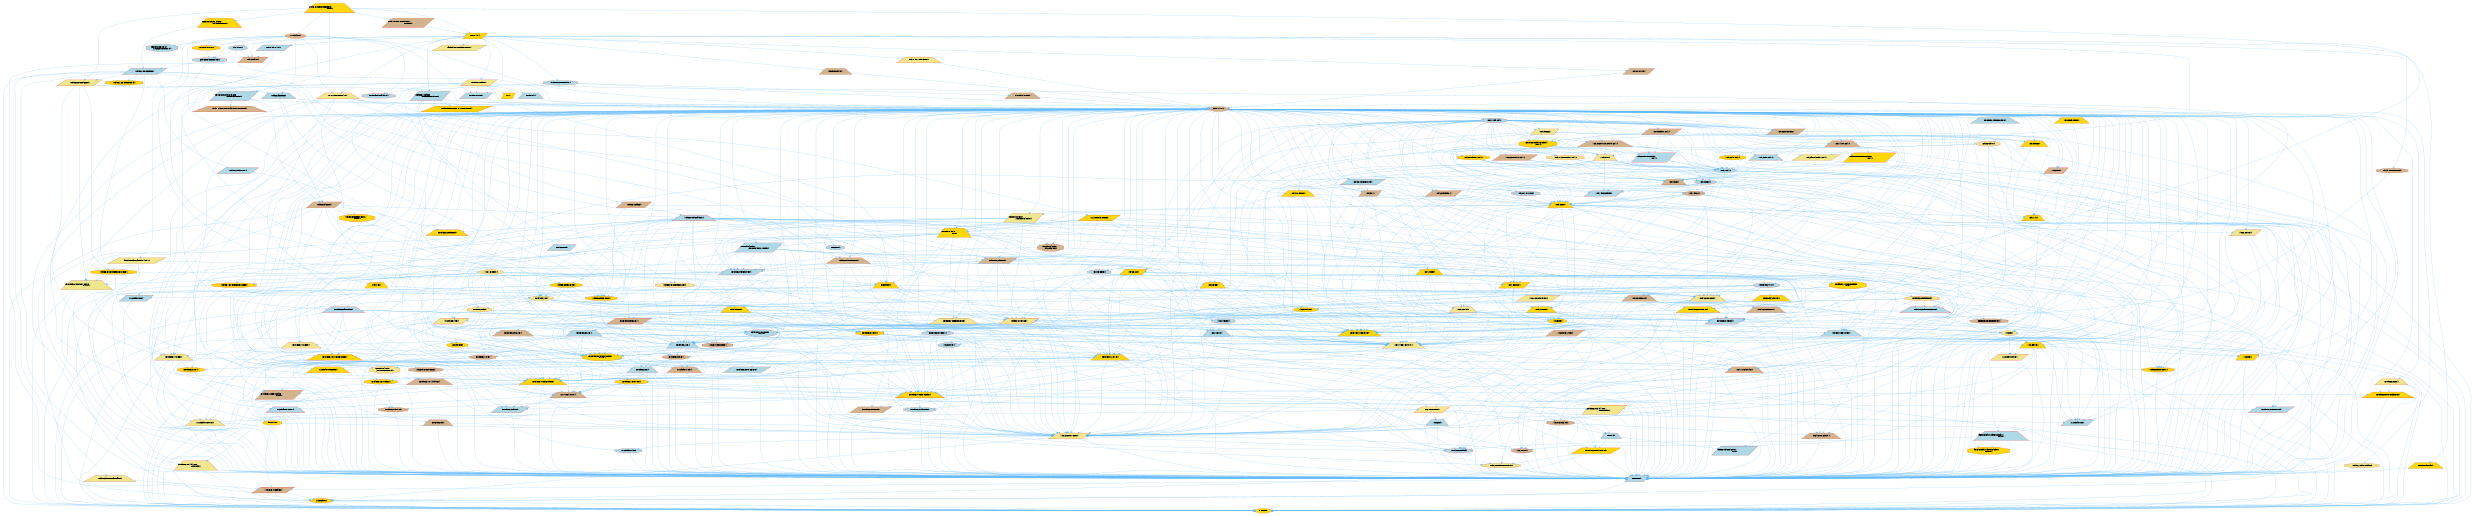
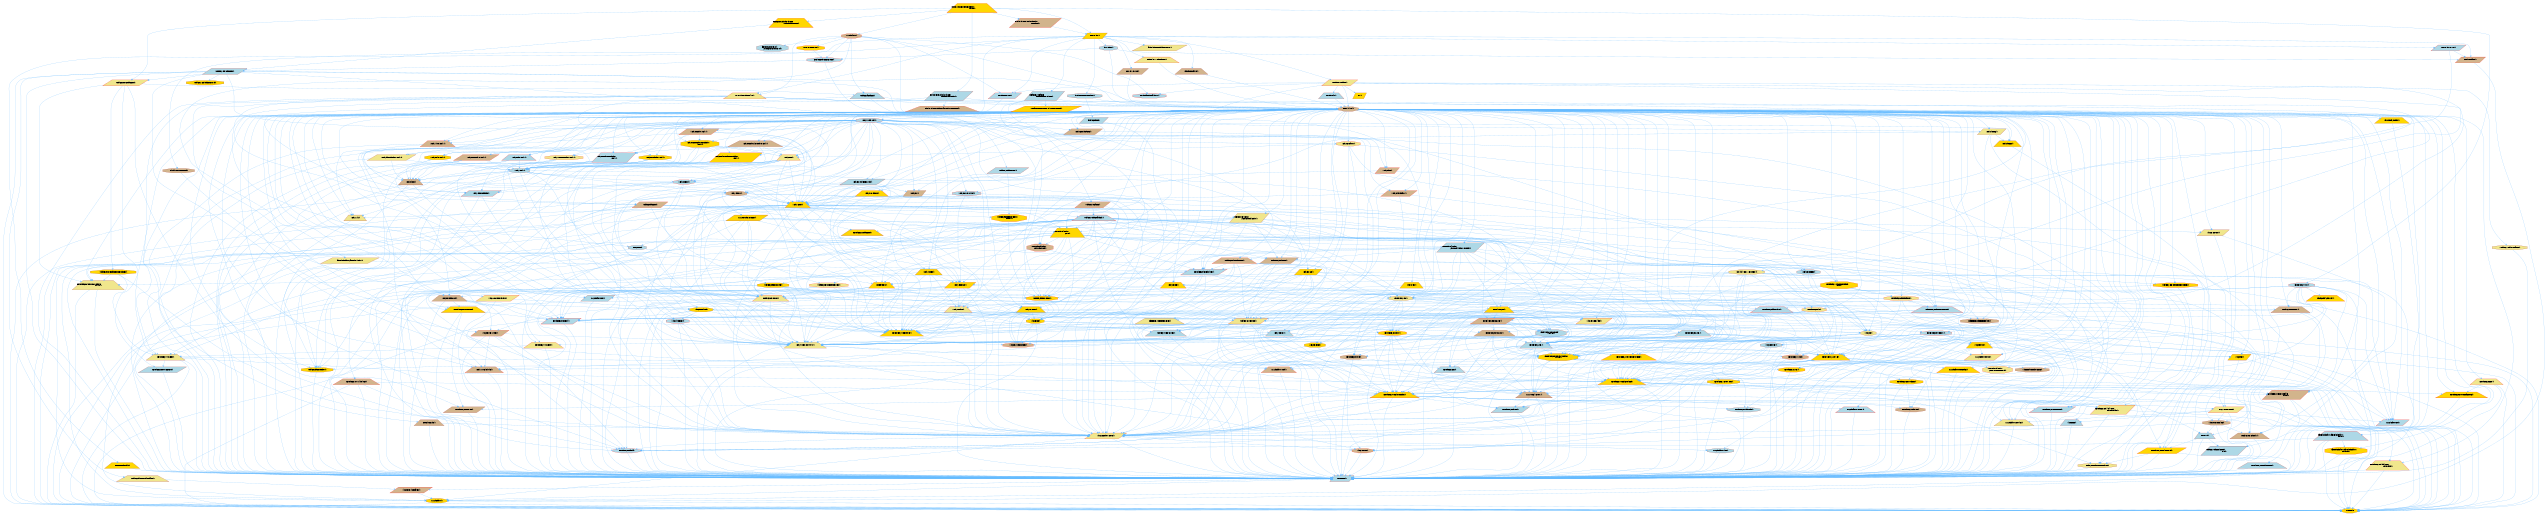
node "BlendableManager.h": removed
node "Math/Axis.h": fillcolor gold -> khaki
node "Misc/MemStack.h": label "Misc/MemStack.h" -> "IsTriviallyCopy/MemStack.h"
node "GameTime.h": removed
